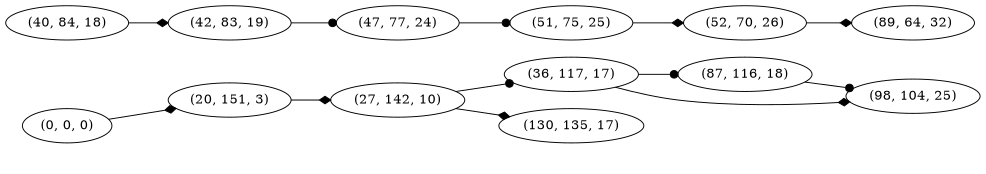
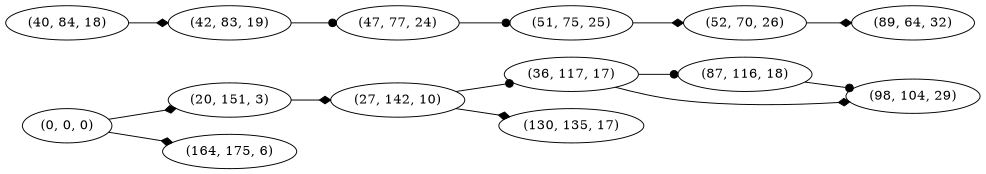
node "(98, 104, 25)": label "(98, 104, 25)" -> "(98, 104, 29)"
node "(164, 175, 6)": added
